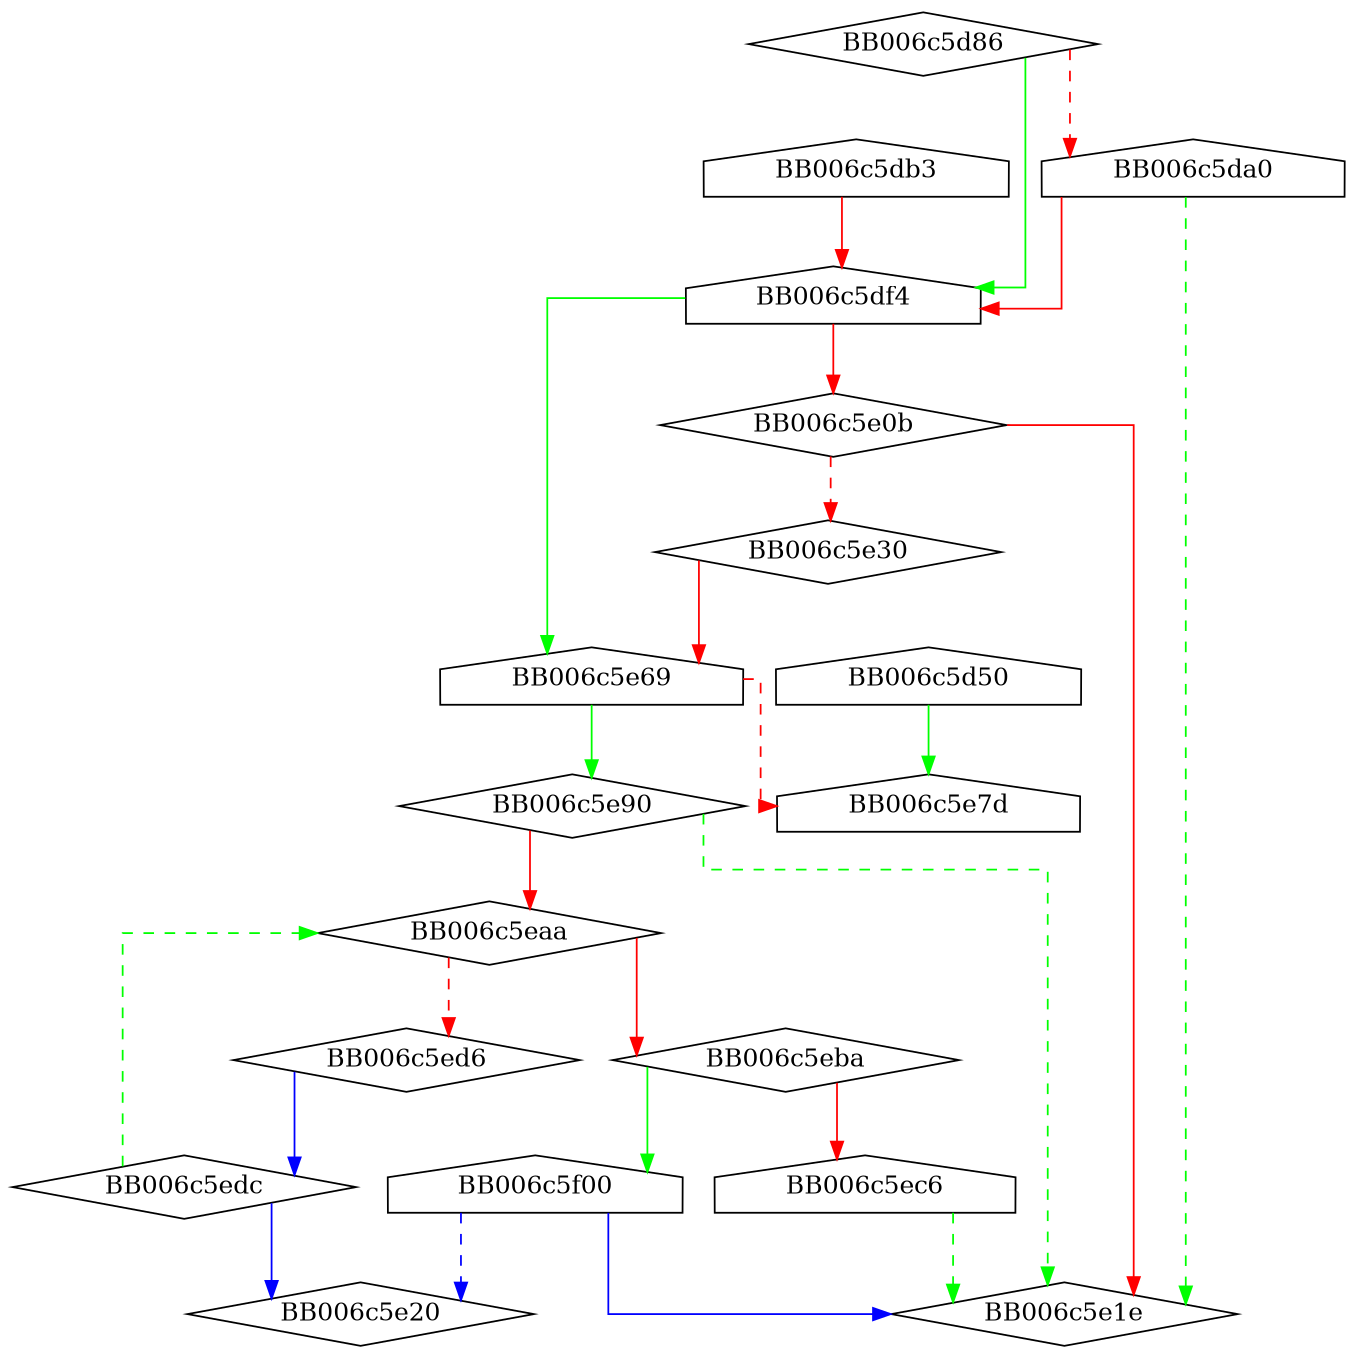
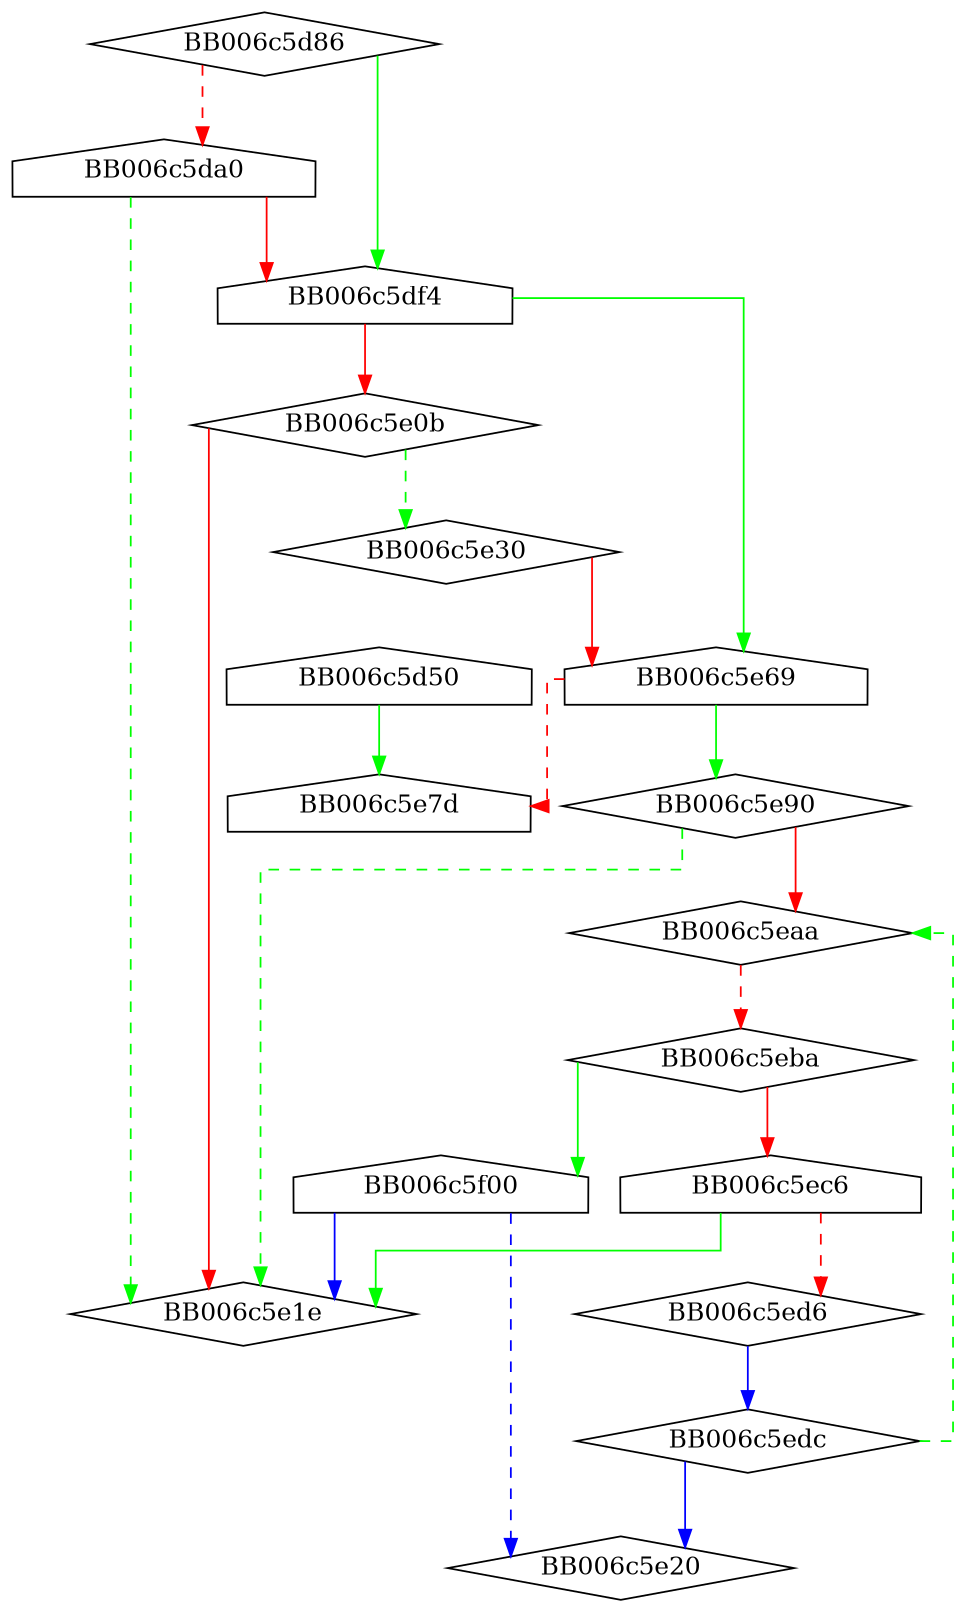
node "BB006c5db3": removed
edge "BB006c5e0b" -> "BB006c5e30": color red -> green
edge "BB006c5eaa" -> "BB006c5ed6": now "BB006c5ec6" -> "BB006c5ed6"
edge "BB006c5eaa" -> "BB006c5eba": style solid -> dashed
edge "BB006c5ec6" -> "BB006c5e1e": style dashed -> solid
